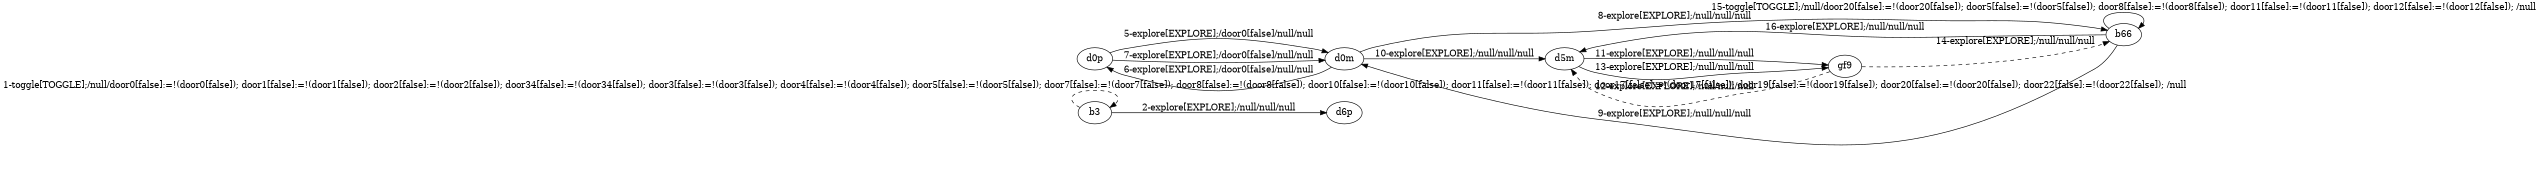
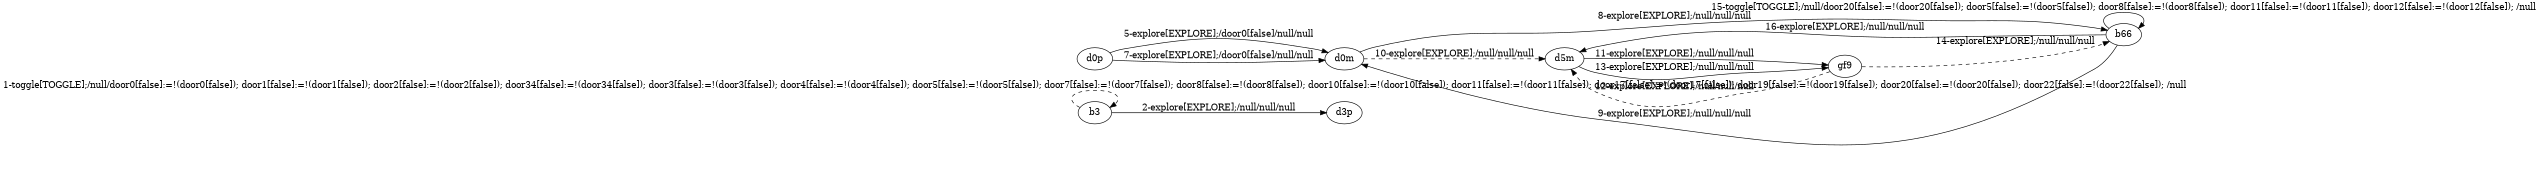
edge "d0m" -> "d5m": style solid -> dashed
edge "d0m" -> "d0p": removed, label "6-explore[EXPLORE];/door0[false]/null/null"
node "d6p": label "d6p" -> "d3p"
